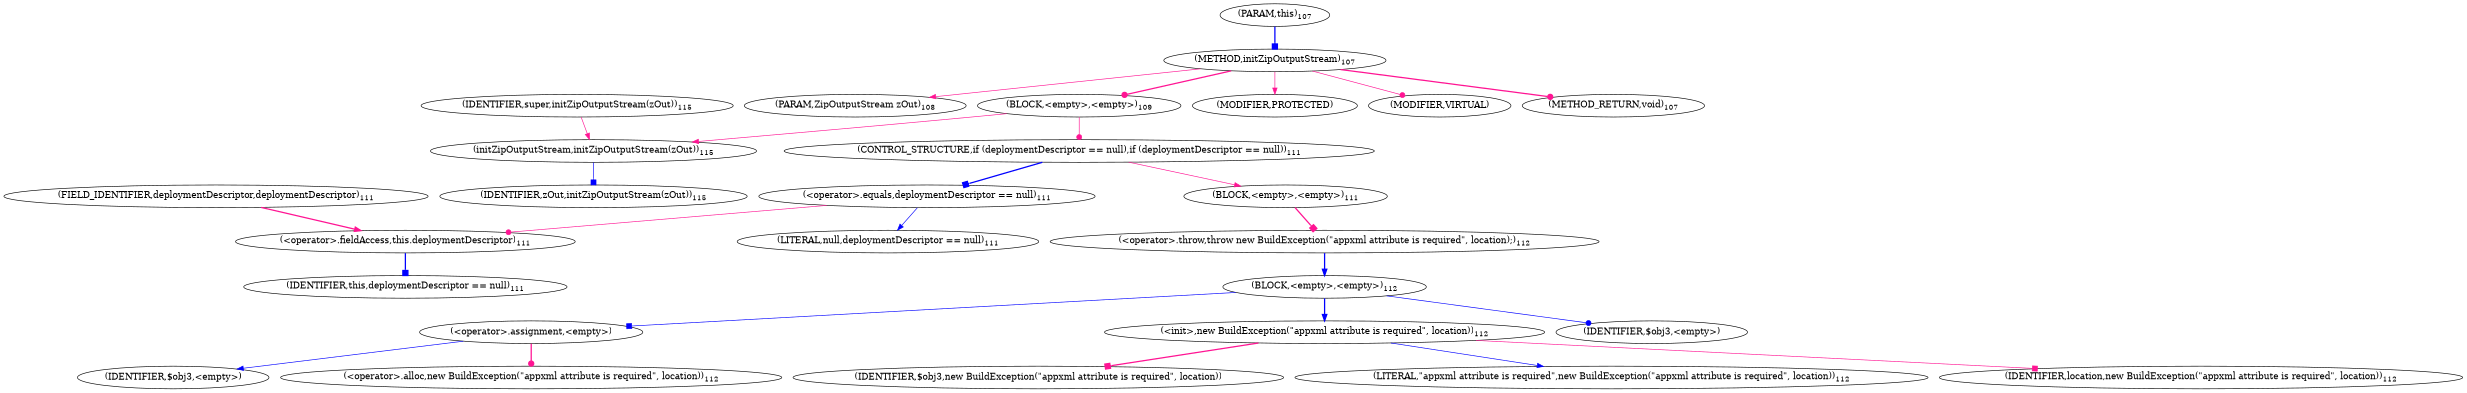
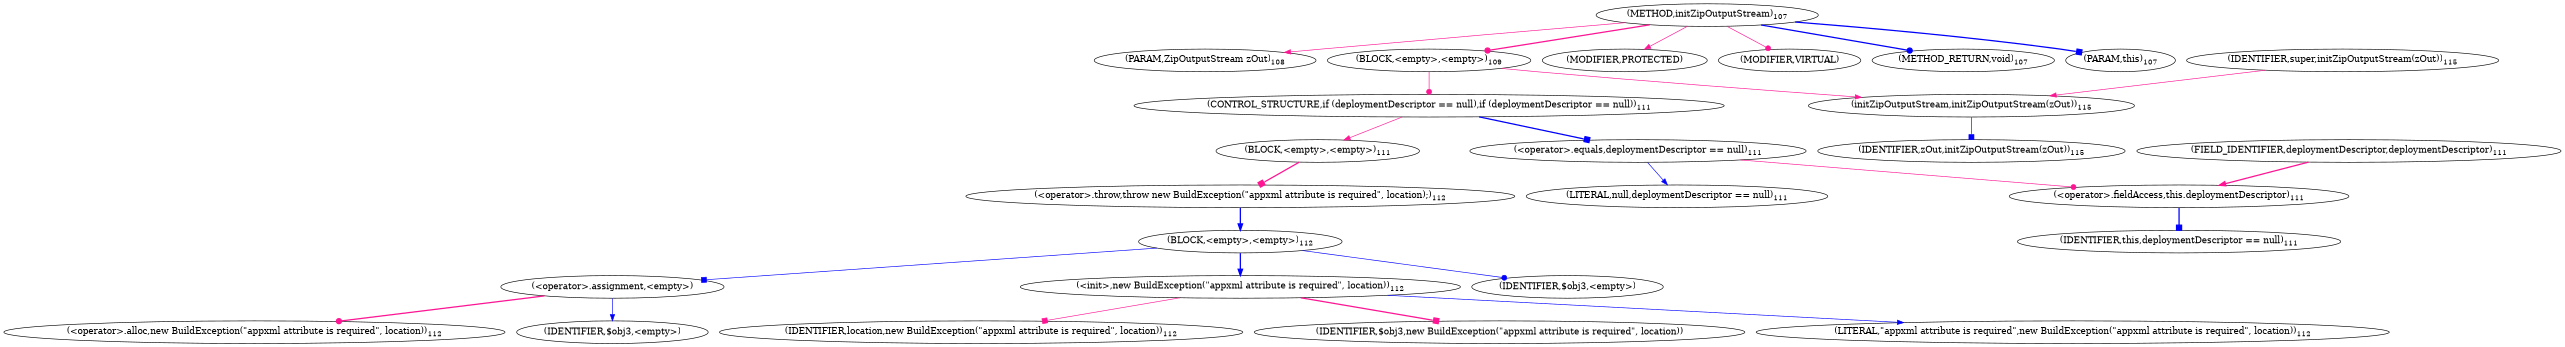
edge "(PARAM,this)" -> "(METHOD,initZipOutputStream)": reversed
edge "(METHOD,initZipOutputStream)" -> "(METHOD_RETURN,void)": color deeppink -> blue
